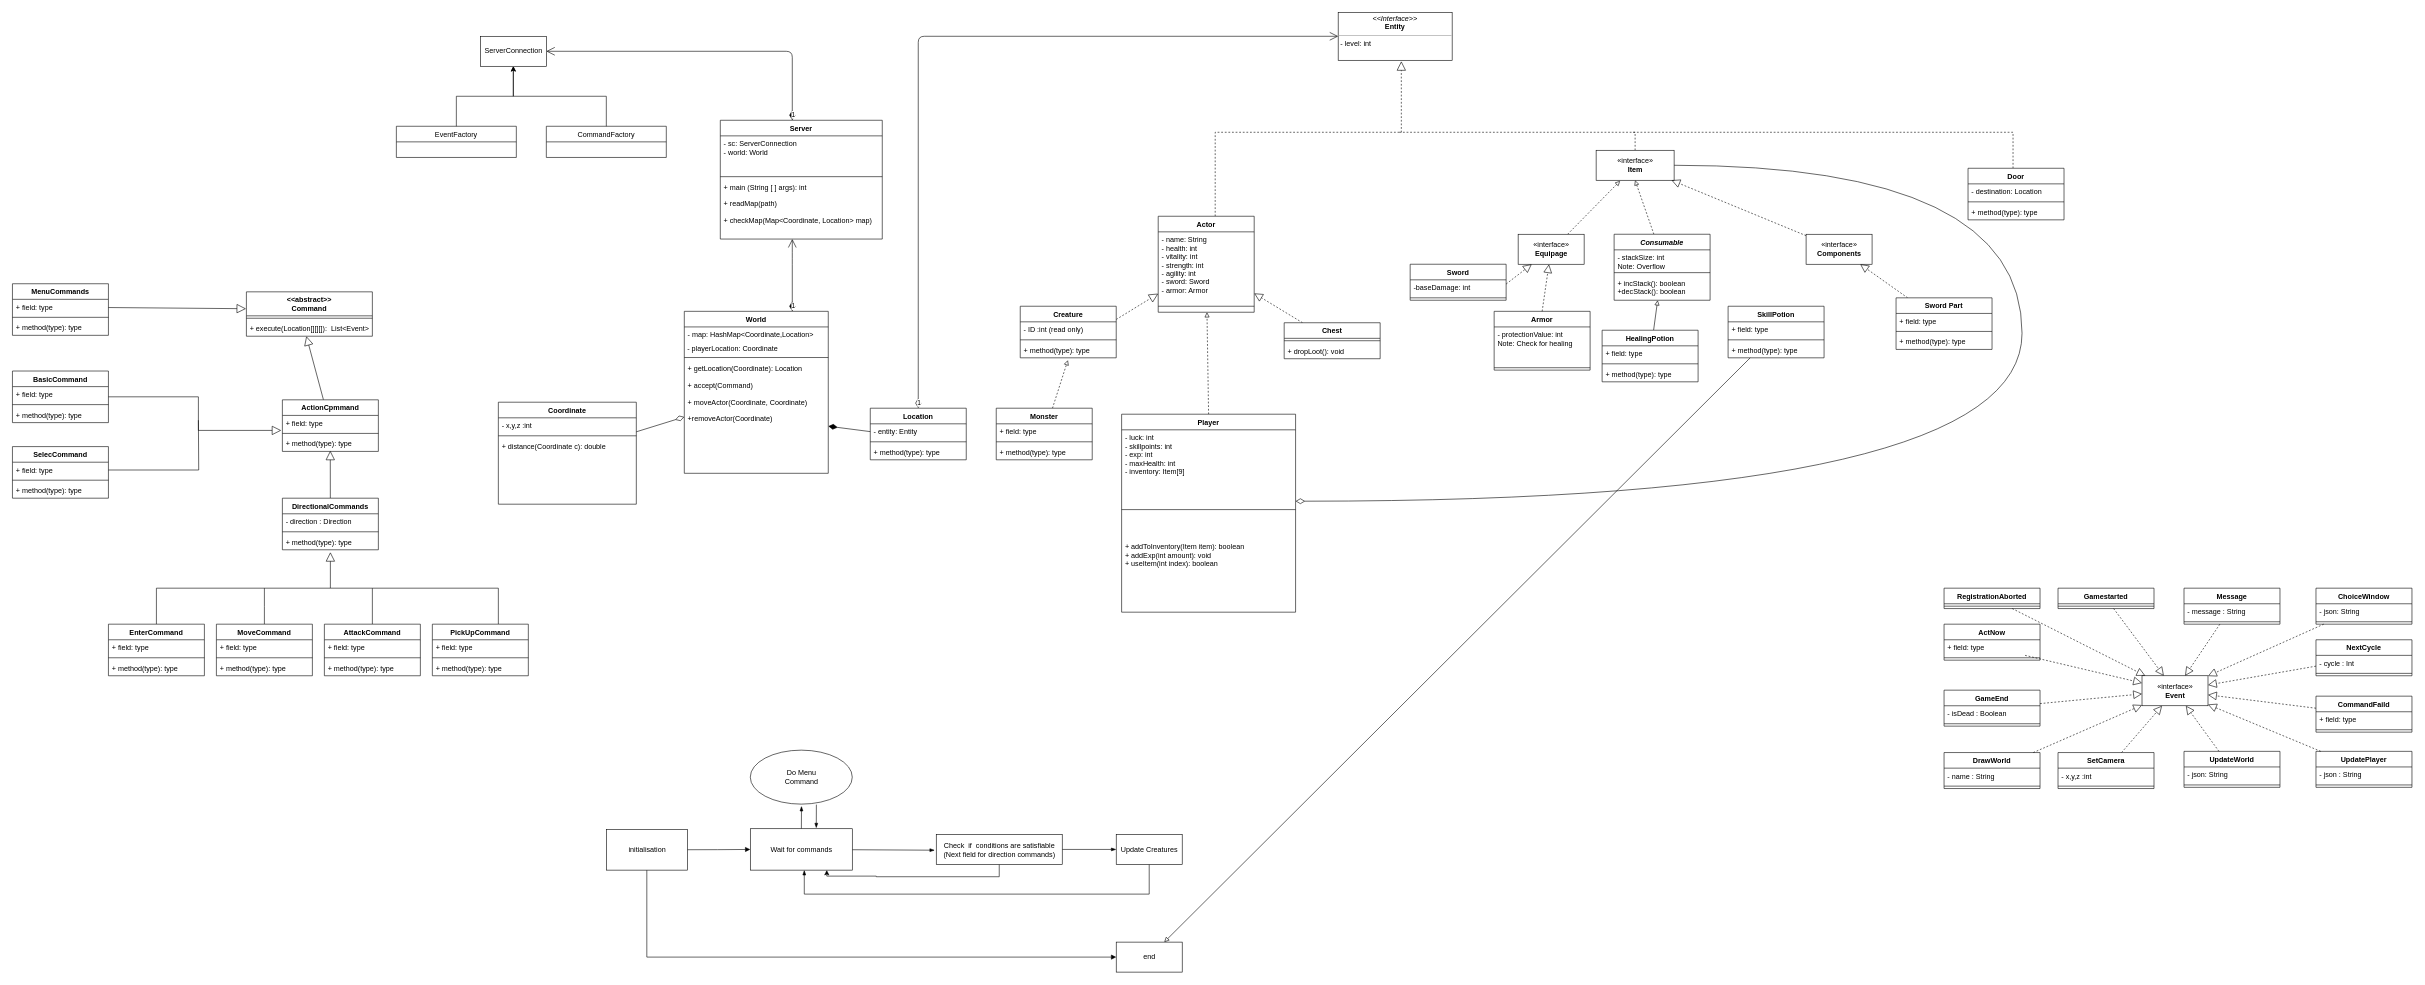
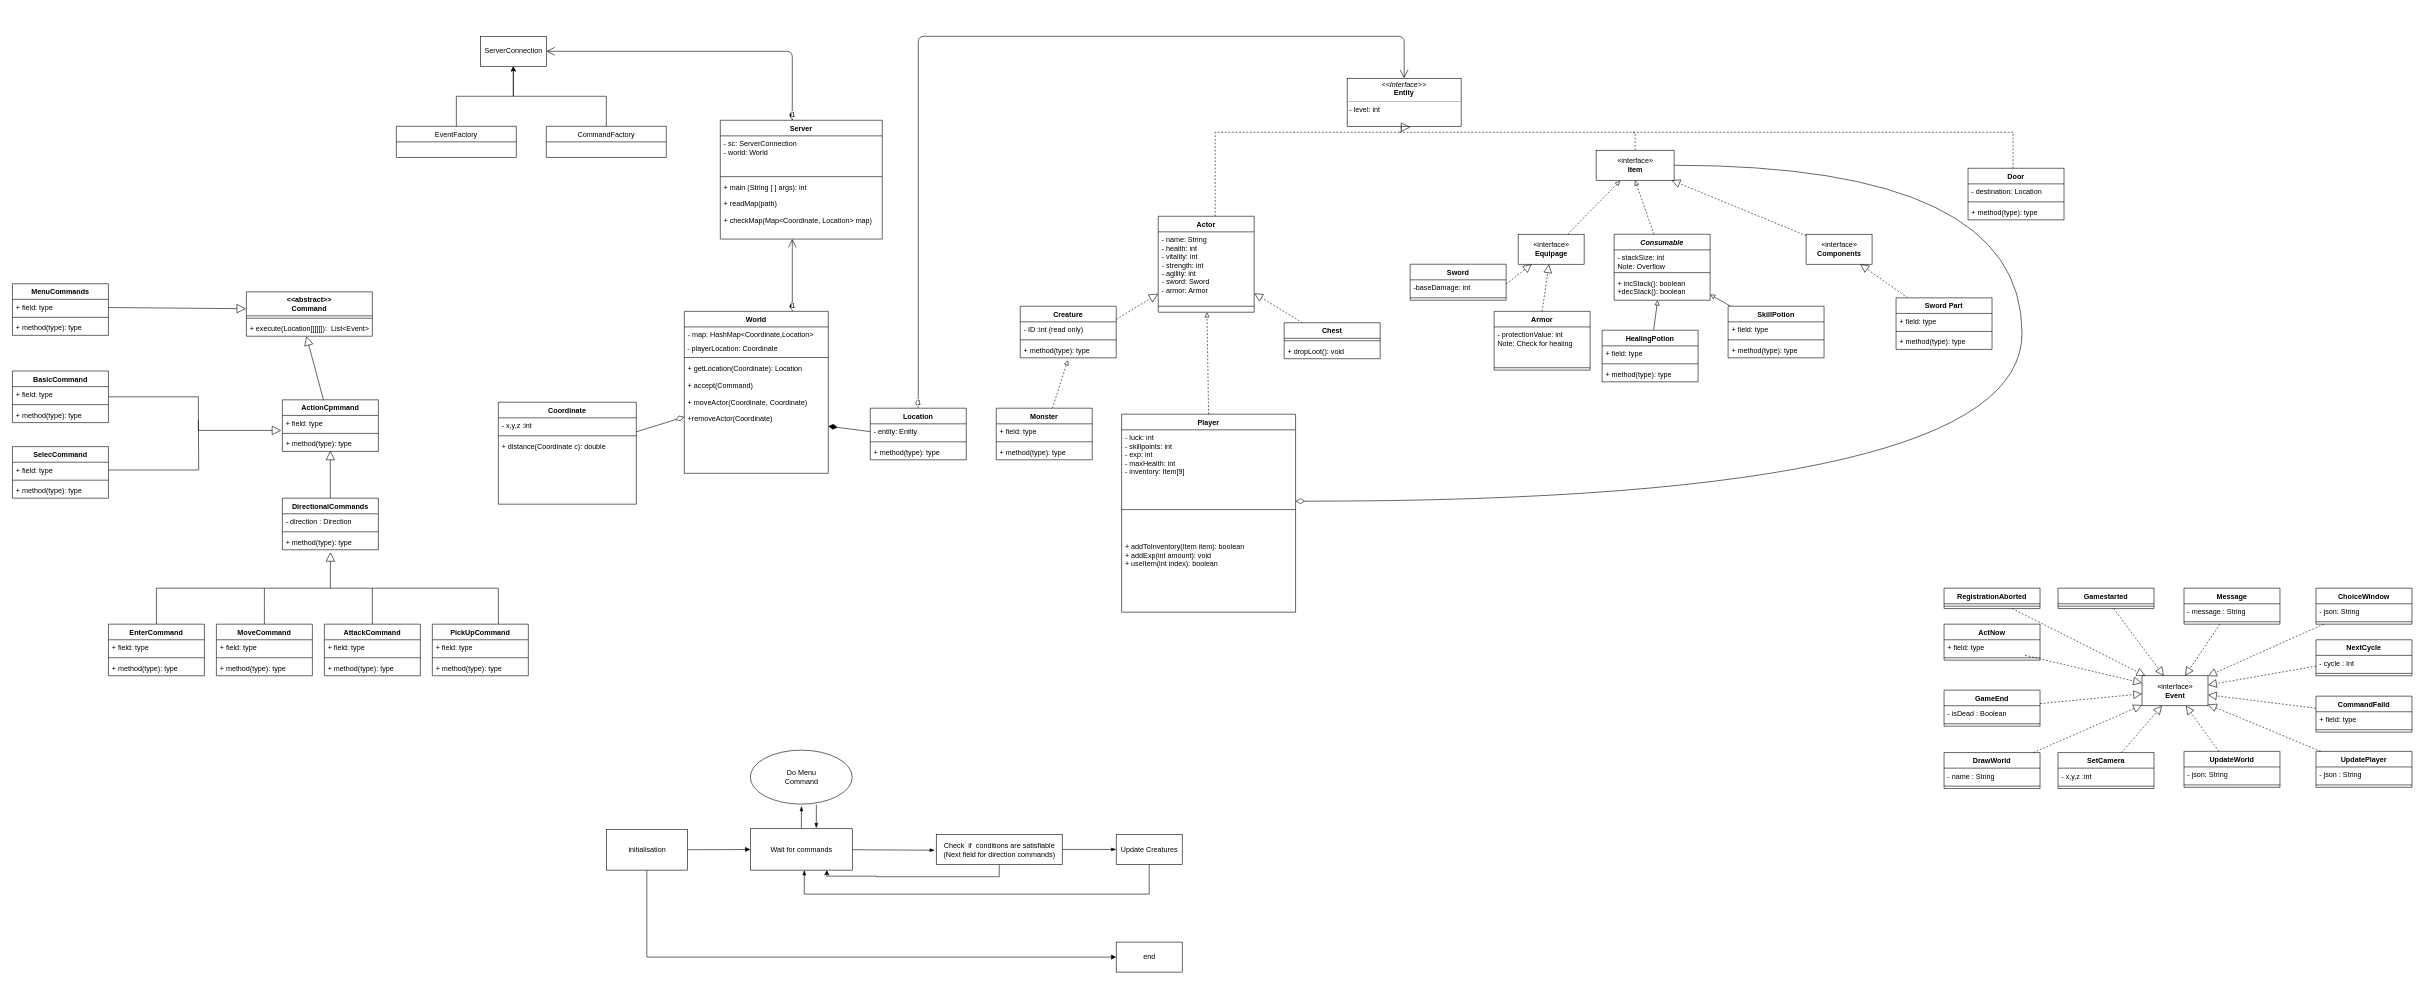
node "<<Interface>> Entity - level: int": moved (1395, 36) -> (1404, 102)
edge "SkillPotion" -> "end": now "SkillPotion" -> "Consumable"
